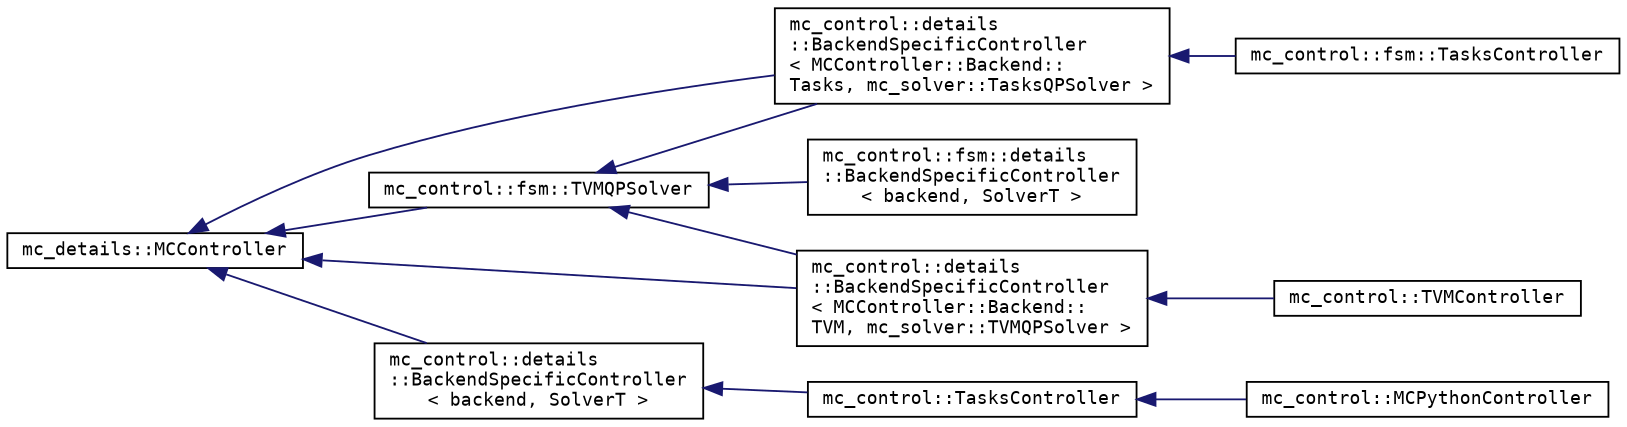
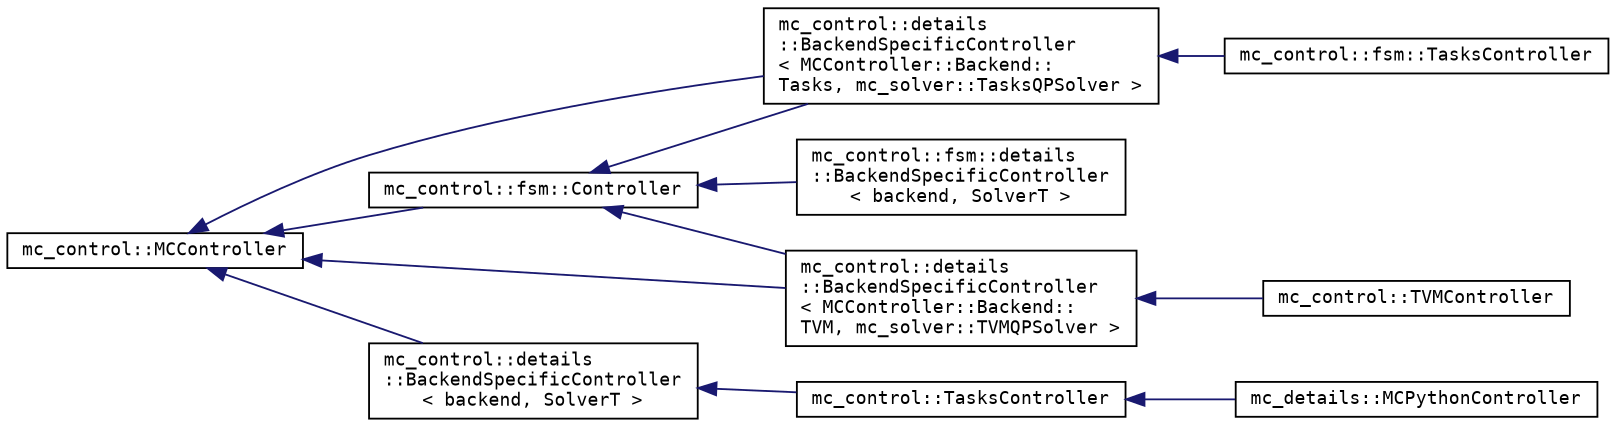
node "mc_control::fsm::TVMQPSolver": label "mc_control::fsm::TVMQPSolver" -> "mc_control::fsm::Controller"
node "mc_details::MCController": label "mc_details::MCController" -> "mc_control::MCController"
node "mc_control::MCPythonController": label "mc_control::MCPythonController" -> "mc_details::MCPythonController"
